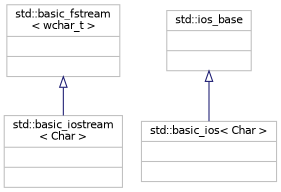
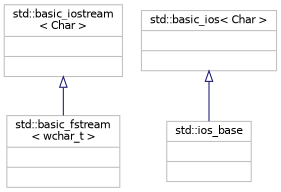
edge "std::basic_iostream" -> "std::basic_fstream": reversed
edge "std::basic_ios< Char >" -> "std::ios_base": reversed
